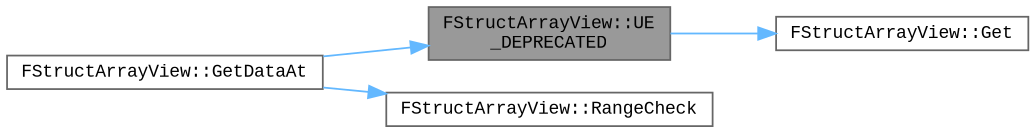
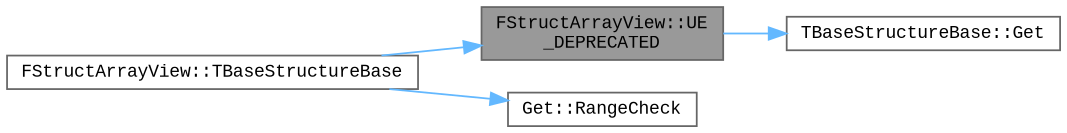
node "FStructArrayView::Get": label "FStructArrayView::Get" -> "TBaseStructureBase::Get"
node "FStructArrayView::GetDataAt": label "FStructArrayView::GetDataAt" -> "FStructArrayView::TBaseStructureBase"
node "FStructArrayView::RangeCheck": label "FStructArrayView::RangeCheck" -> "Get::RangeCheck"
